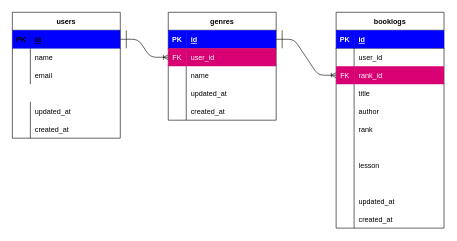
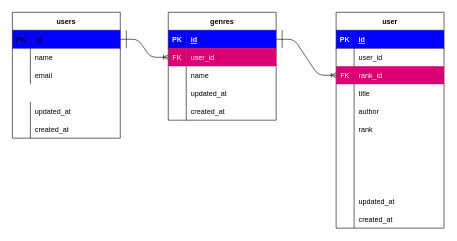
node "booklogs": label "booklogs" -> "user"
node "lesson": removed
